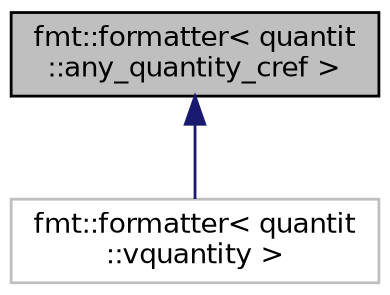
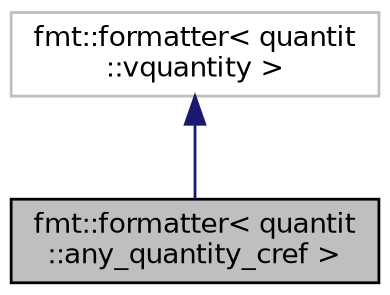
edge "fmt::formatter< quantit ::vquantity >" -> "fmt::formatter< quantit ::any_quantity_cref >": reversed
